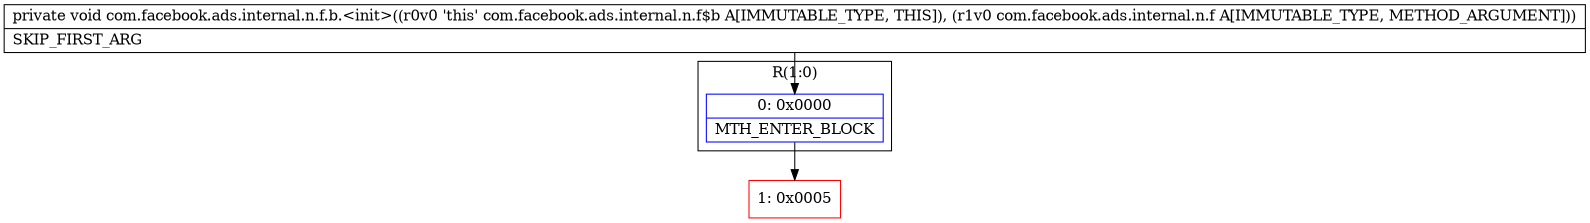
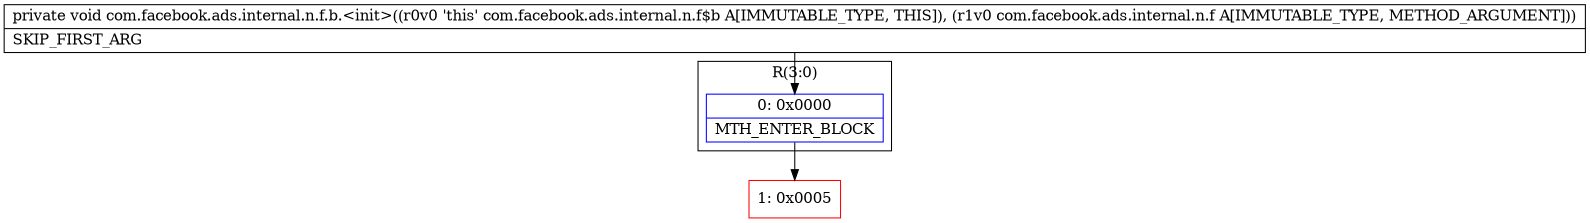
cluster "R(1:0)": label "R(1:0)" -> "R(3:0)"
